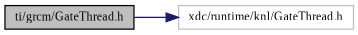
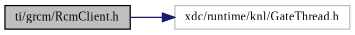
node "ti/grcm/GateThread.h": label "ti/grcm/GateThread.h" -> "ti/grcm/RcmClient.h"
